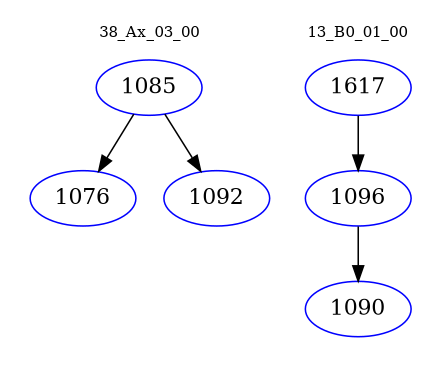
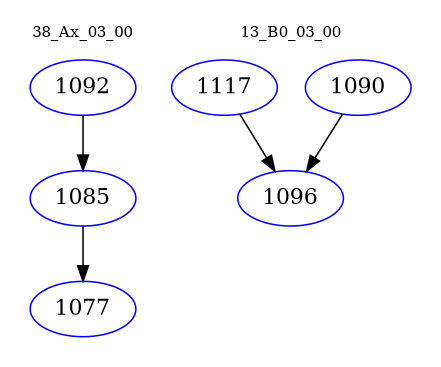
cluster "13_B0_01_00": label "13_B0_01_00" -> "13_B0_03_00"
node "1617": label "1617" -> "1117"
edge "1085" -> "1092": reversed
node "1076": label "1076" -> "1077"
edge "1096" -> "1090": reversed
